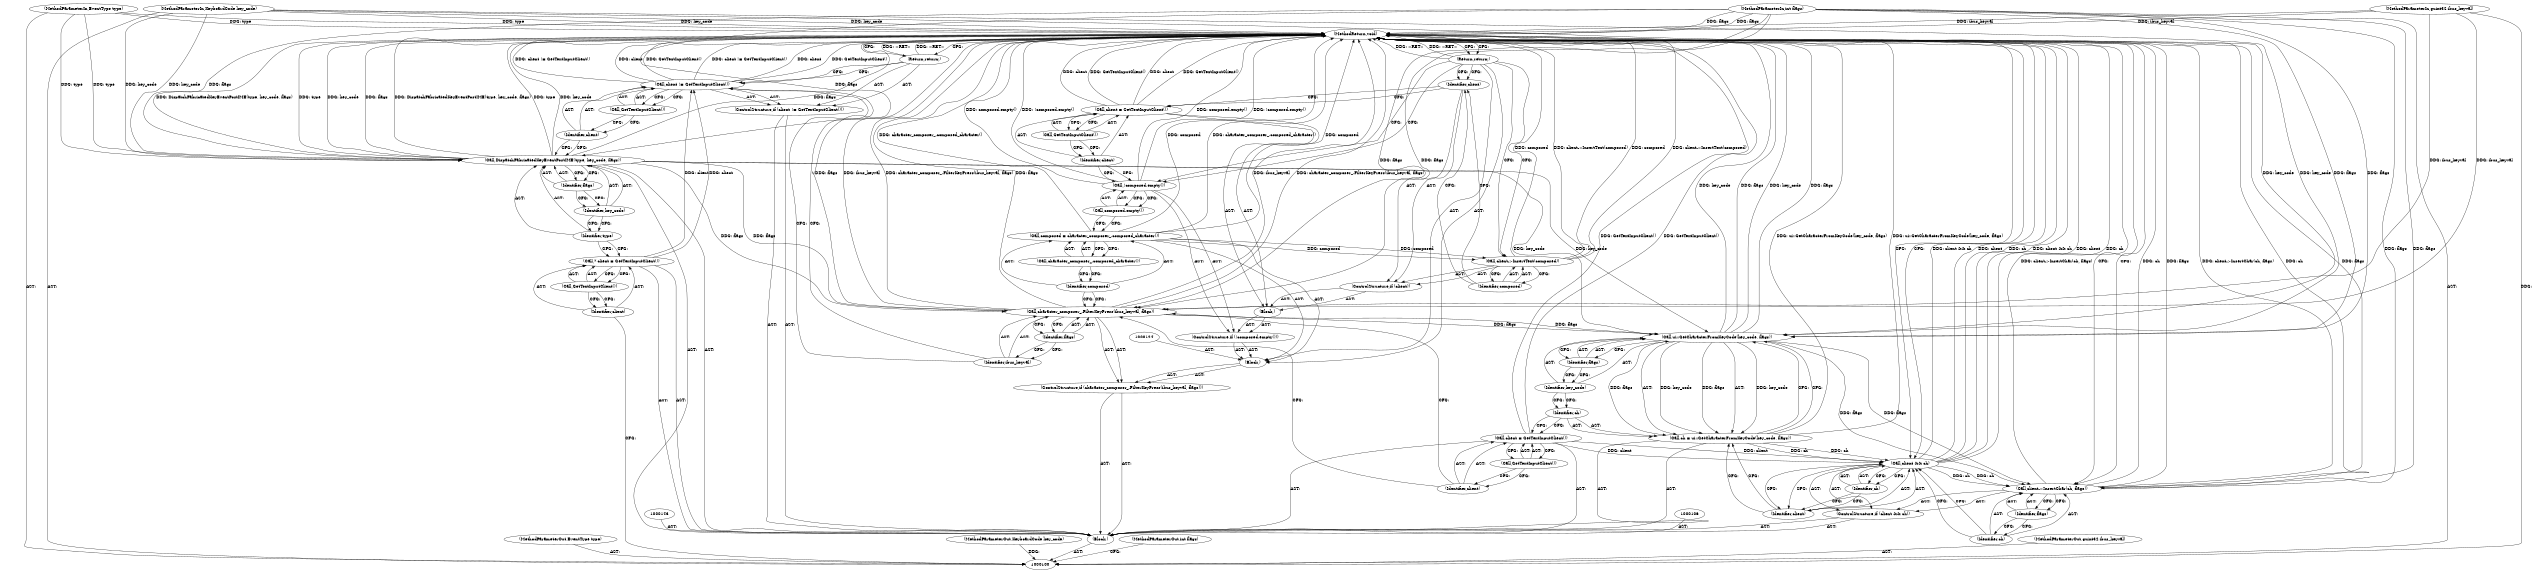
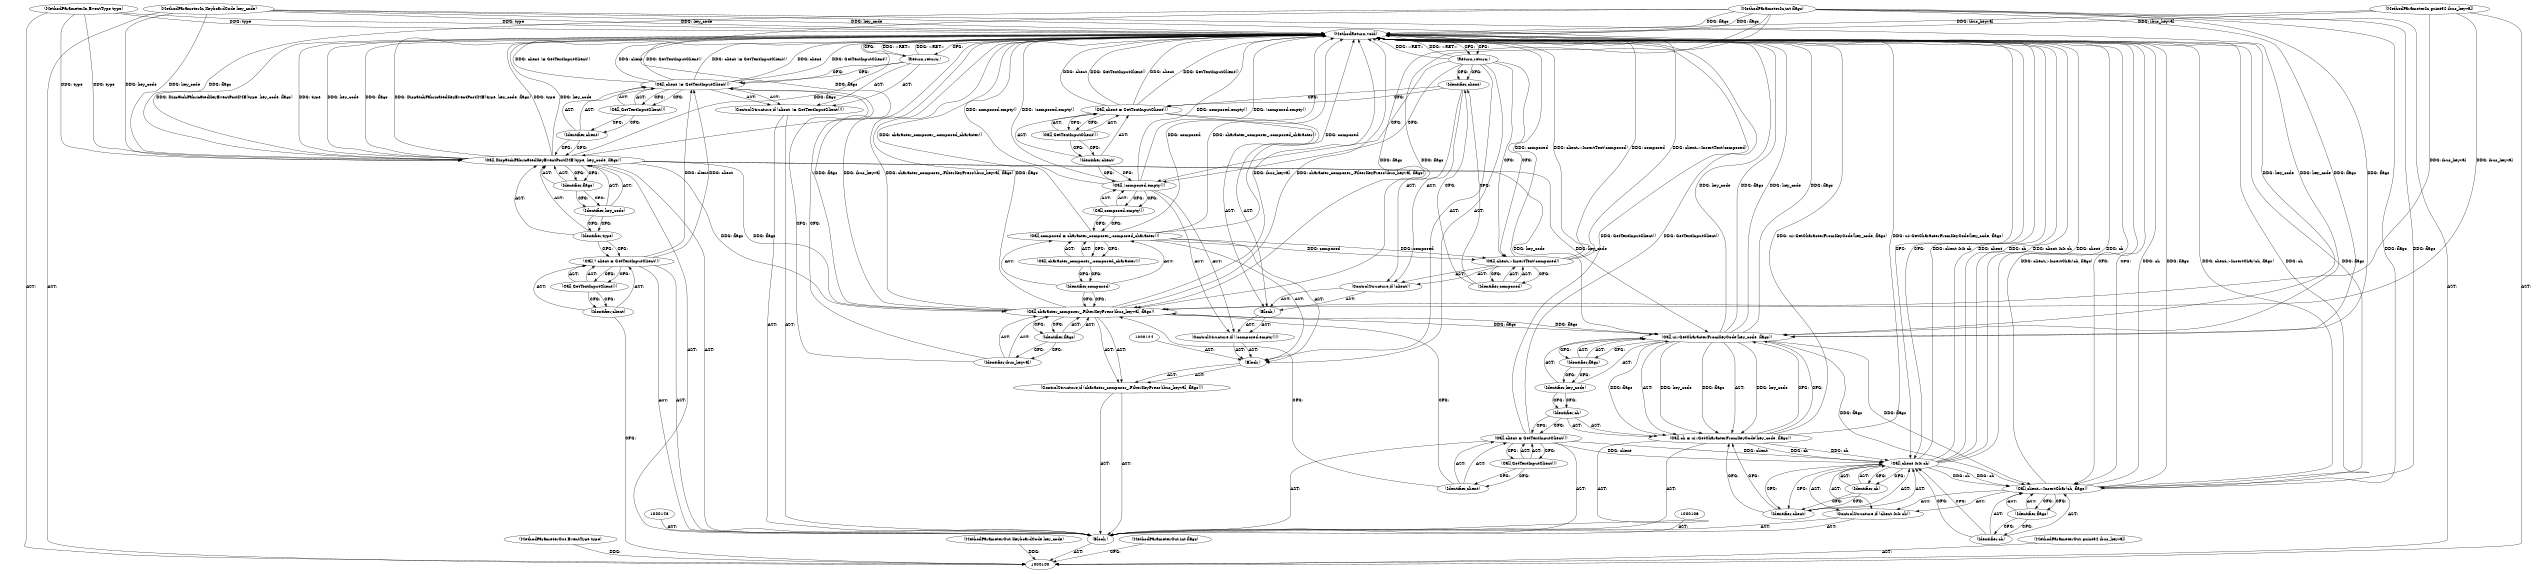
edge "(MethodParameterIn,guint32 ibus_keyval)" -> "1000100": label "DDG: " -> "AST: "
edge "(MethodParameterOut,EventType type)" -> "1000100": label "AST: " -> "DDG: "
